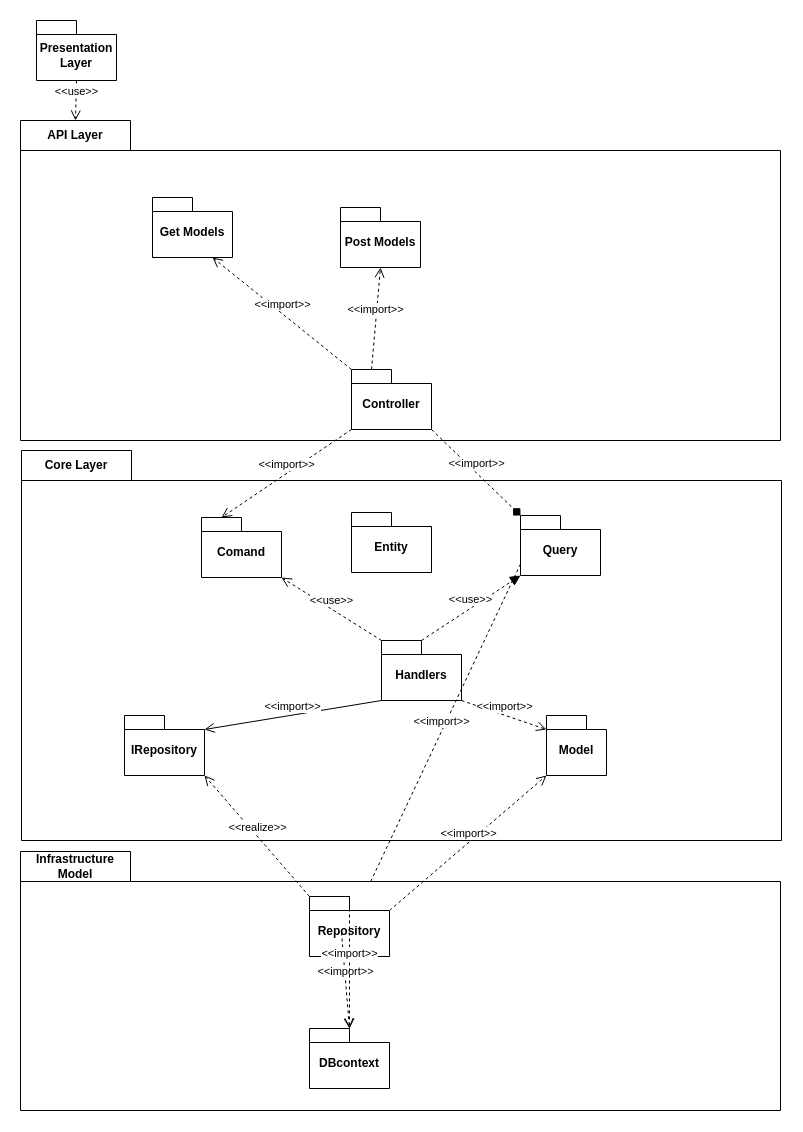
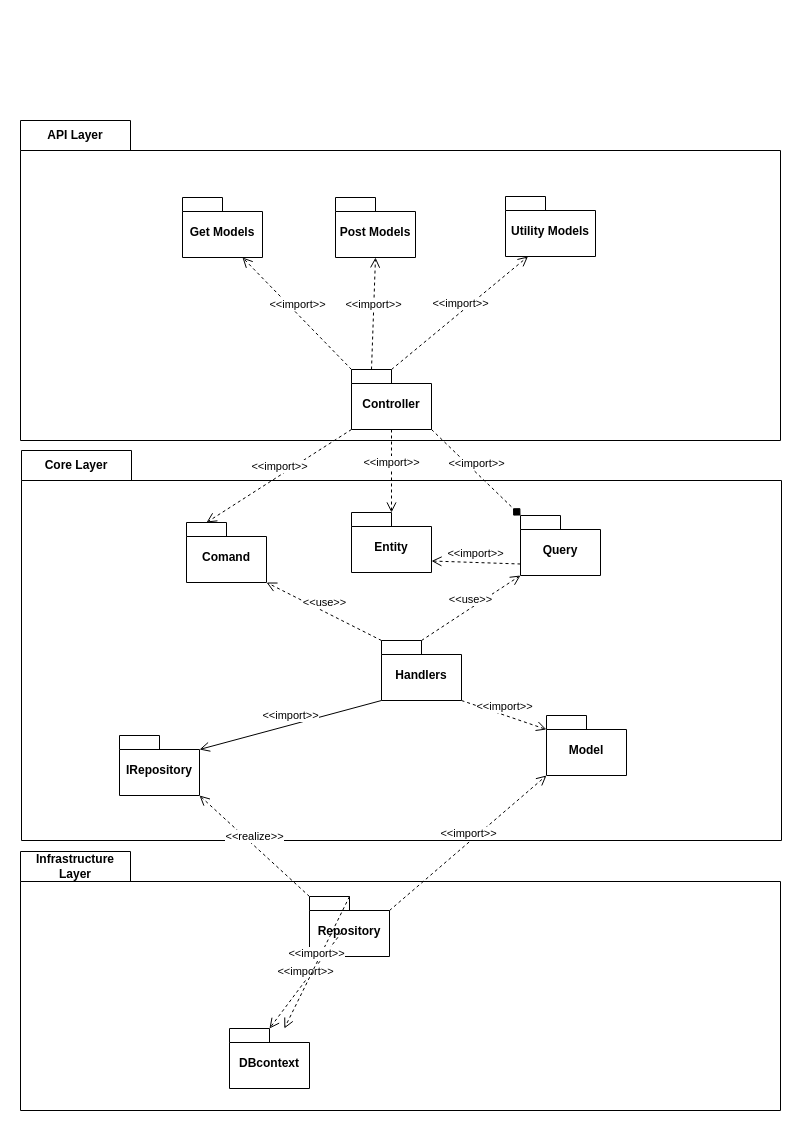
node "Presentation Layer": removed
edge "Presentation Layer" -> "API Layer": removed, label "<<use>>"
node "Utility Models": added
node "Get Models": moved (193, 228) -> (223, 228)
node "Post Models": moved (381, 238) -> (376, 228)
edge "Controller" -> "Utility Models": added, label "<<import>>"
edge "Controller" -> "Entity": added, label "<<import>>"
node "Comand": moved (242, 548) -> (227, 553)
edge "Handlers" -> "Query": arrowhead block -> open
edge "Query" -> "Repository": now "Query" -> "Entity"
node "IRepository": moved (165, 746) -> (160, 766)
node "Model": size 60x60 -> 80x60
node "Infrastructure Model": label "Infrastructure Model" -> "Infrastructure Layer"
node "DBcontext": moved (350, 1059) -> (270, 1059)
